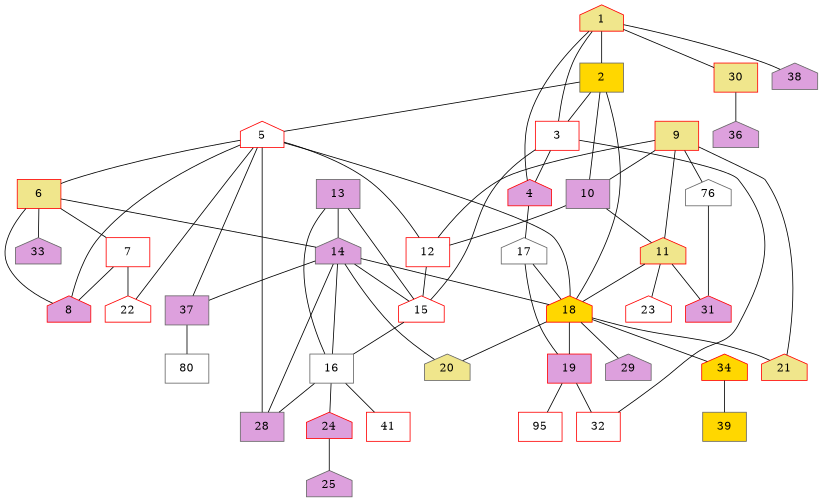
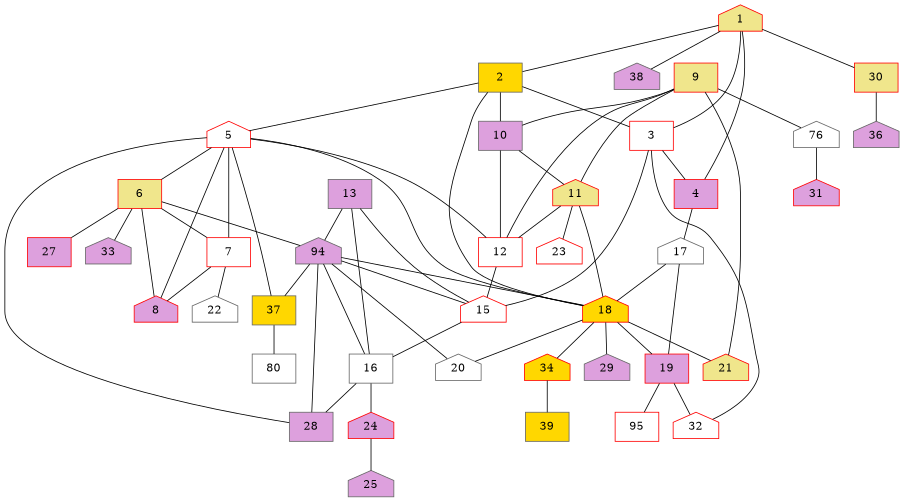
node "4": shape house -> box
edge "5" -- "22": now "5" -- "7"
node "27": added
node "14": label "14" -> "94"
edge "11" -- "31": now "11" -- "12"
node "22": color red -> gray40
node "37": fillcolor plum -> gold
node "20": fillcolor khaki -> white
node "41": removed
node "32": shape box -> house
